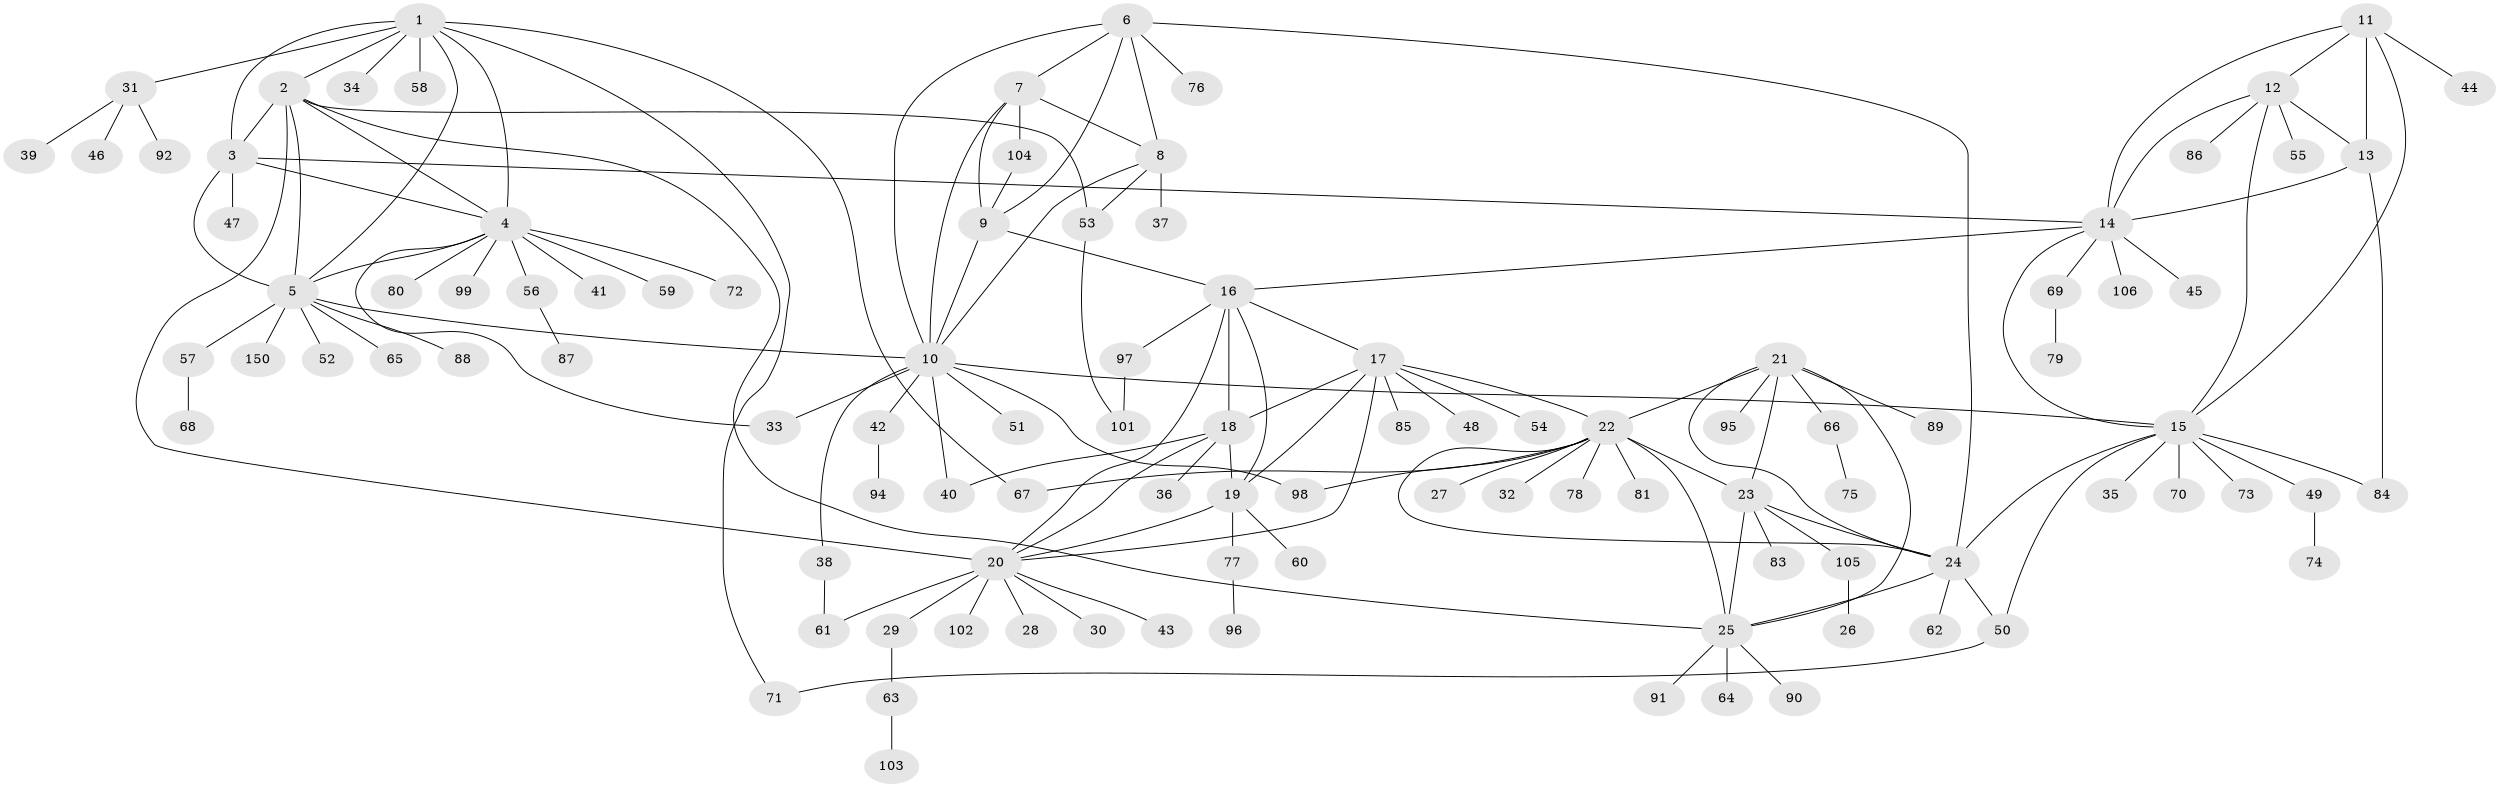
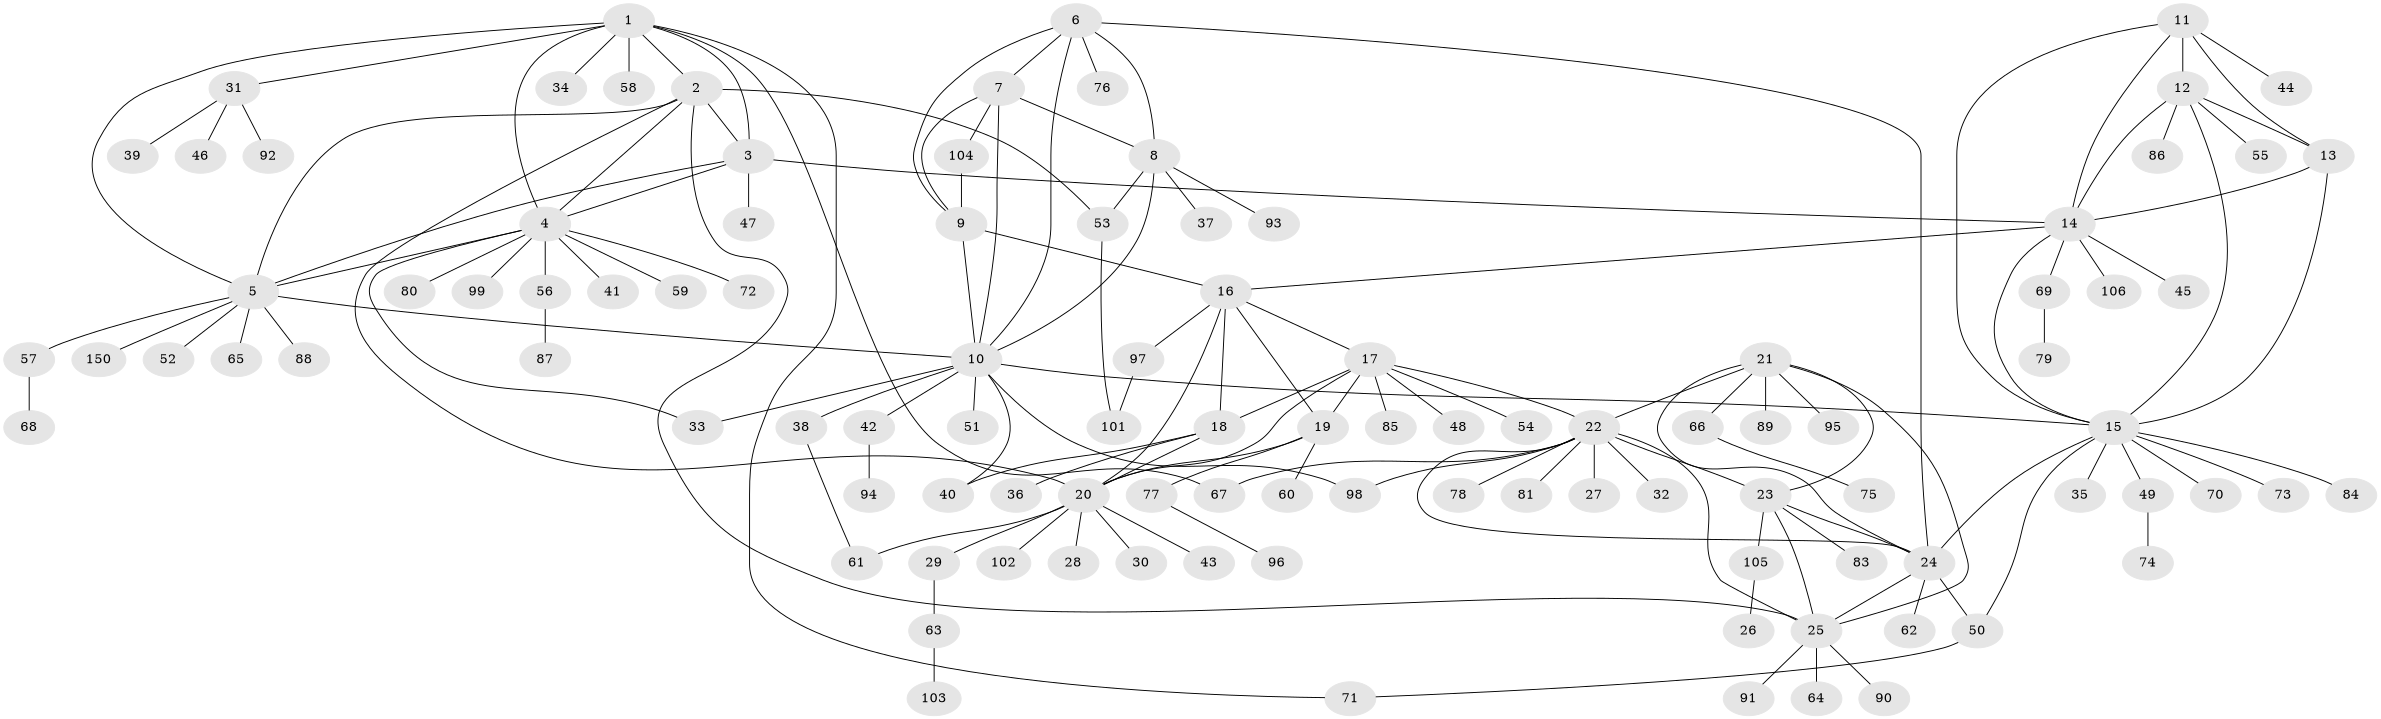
node "93": added
edge "13" -- "84": now "13" -- "15"
edge "18" -- "19": removed
